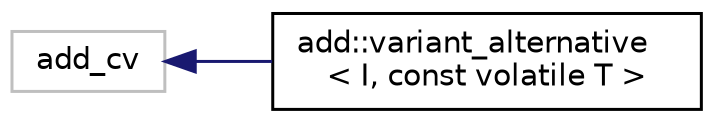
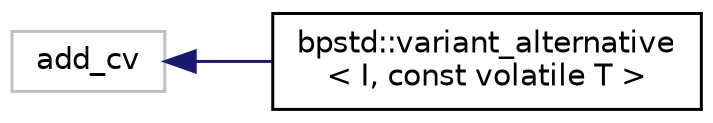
node "add::variant_alternative < I, const volatile T >": label "add::variant_alternative < I, const volatile T >" -> "bpstd::variant_alternative < I, const volatile T >"
